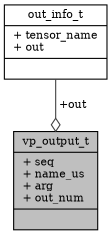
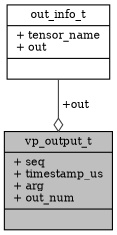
node "vp_output_t": text "+ name_us" -> "+ timestamp_us"
